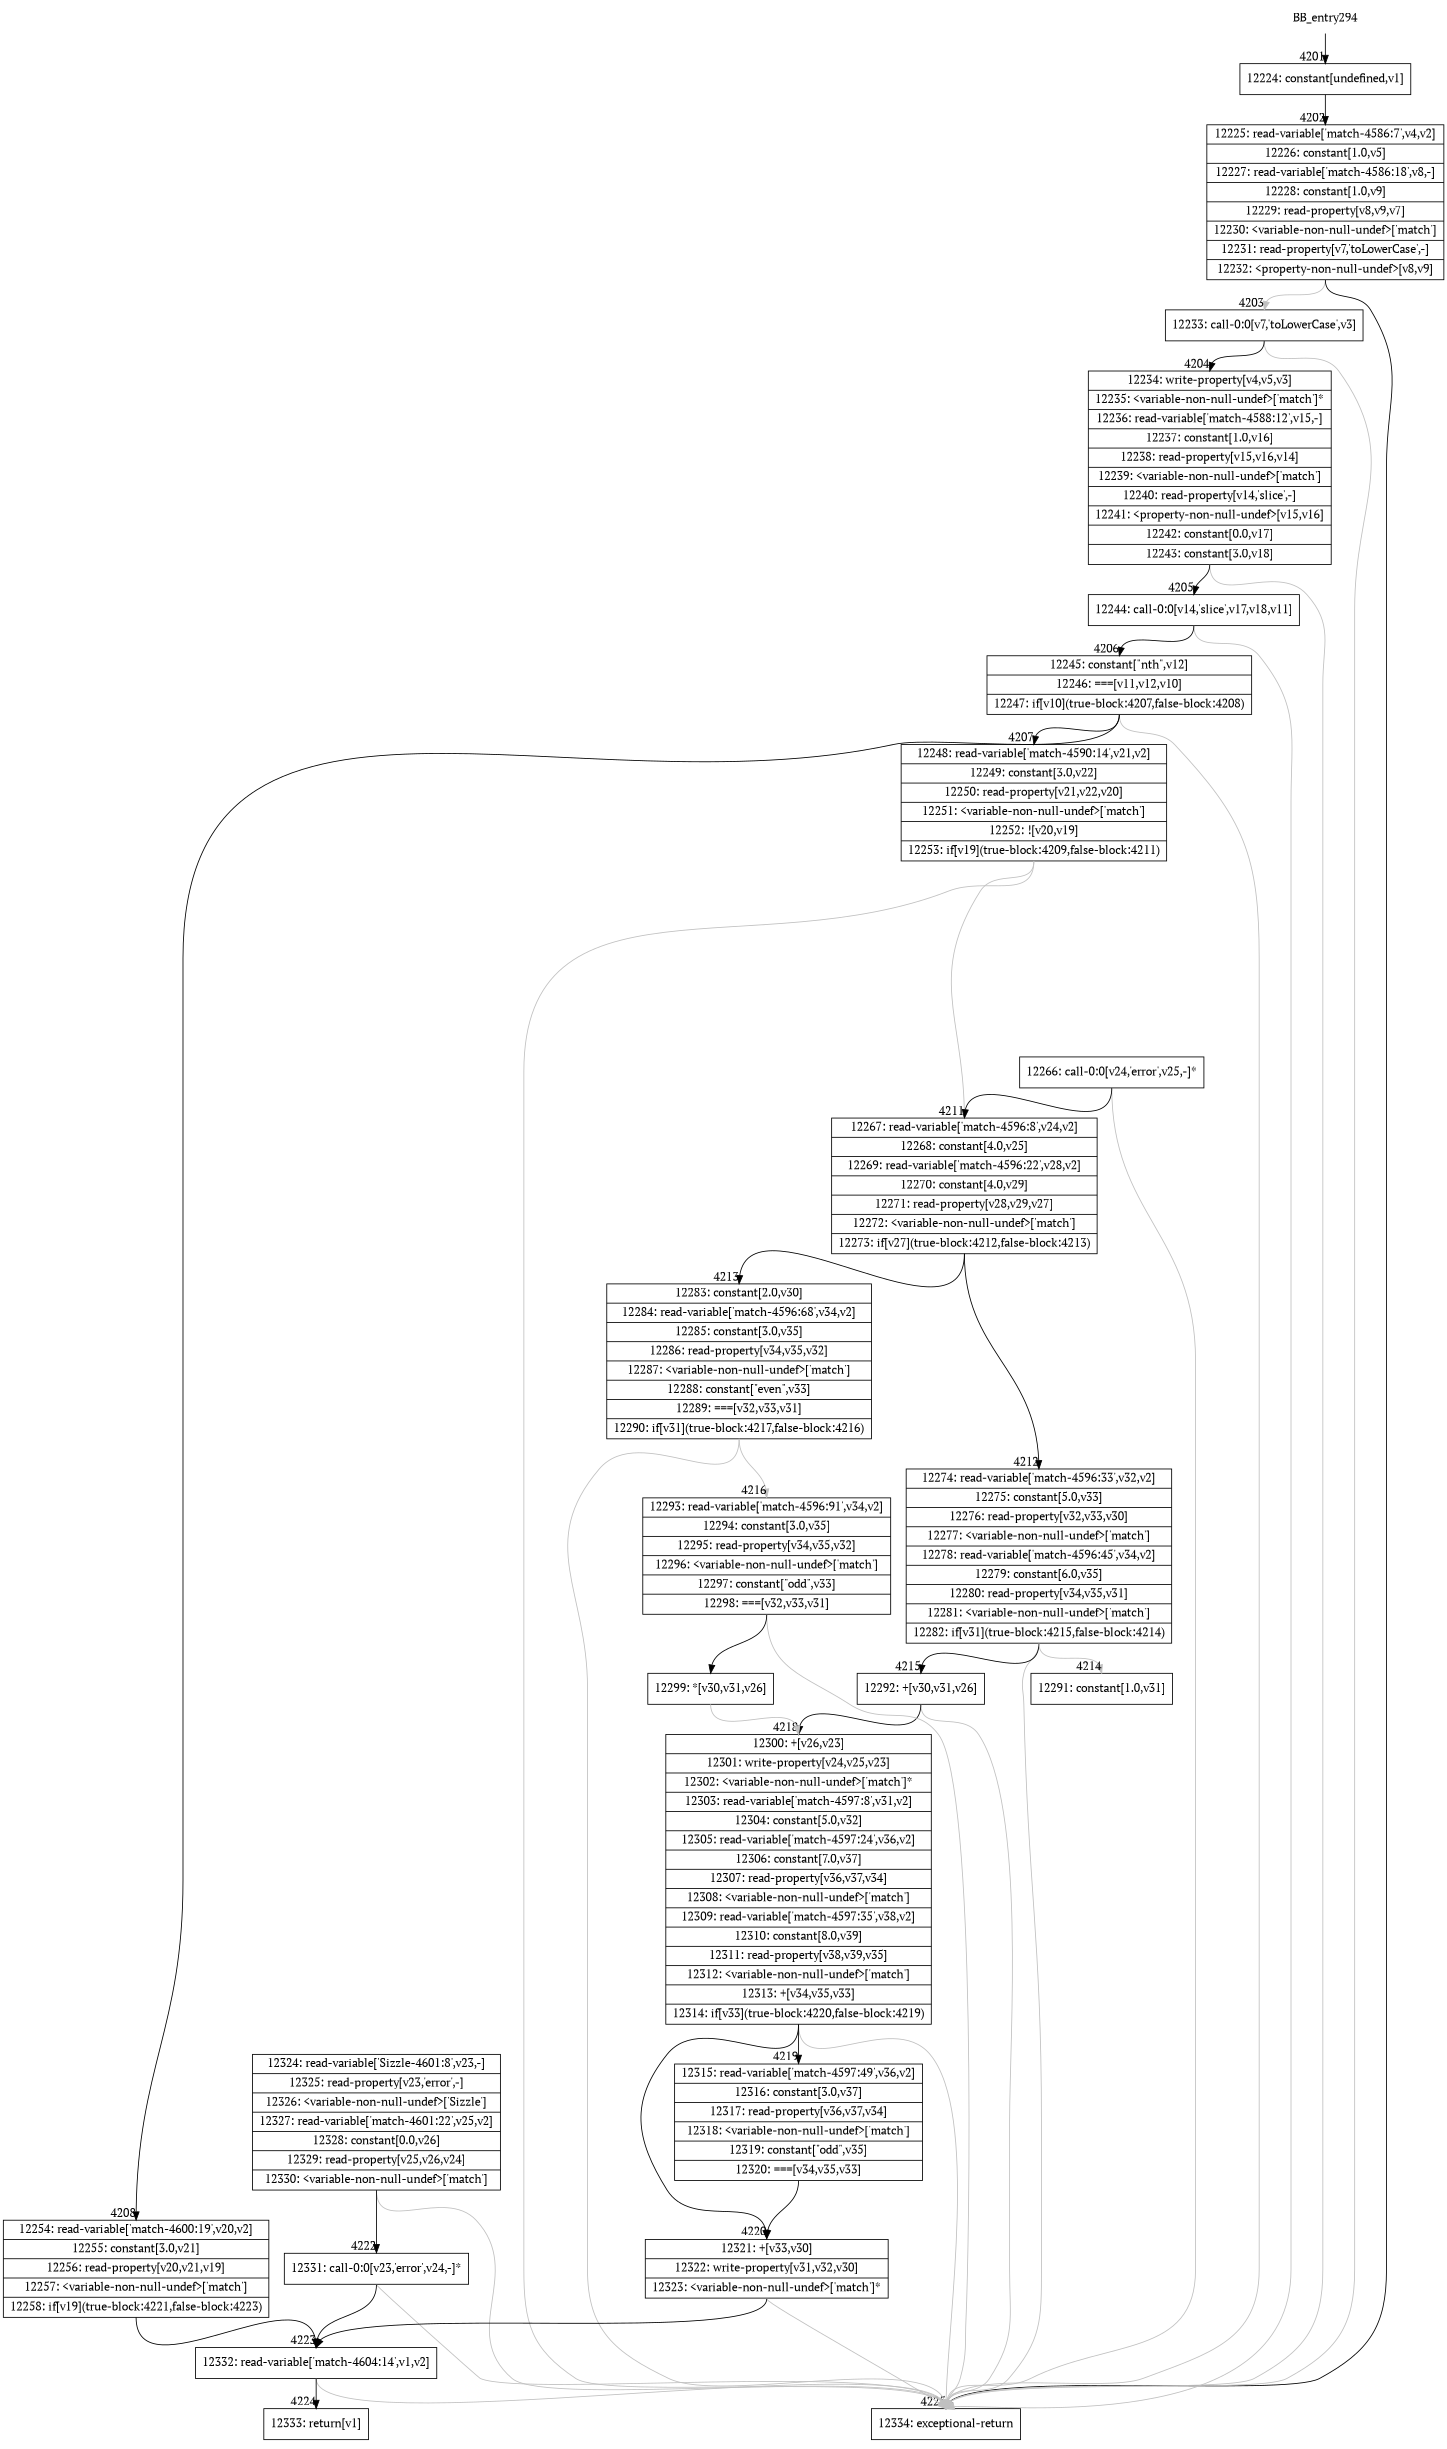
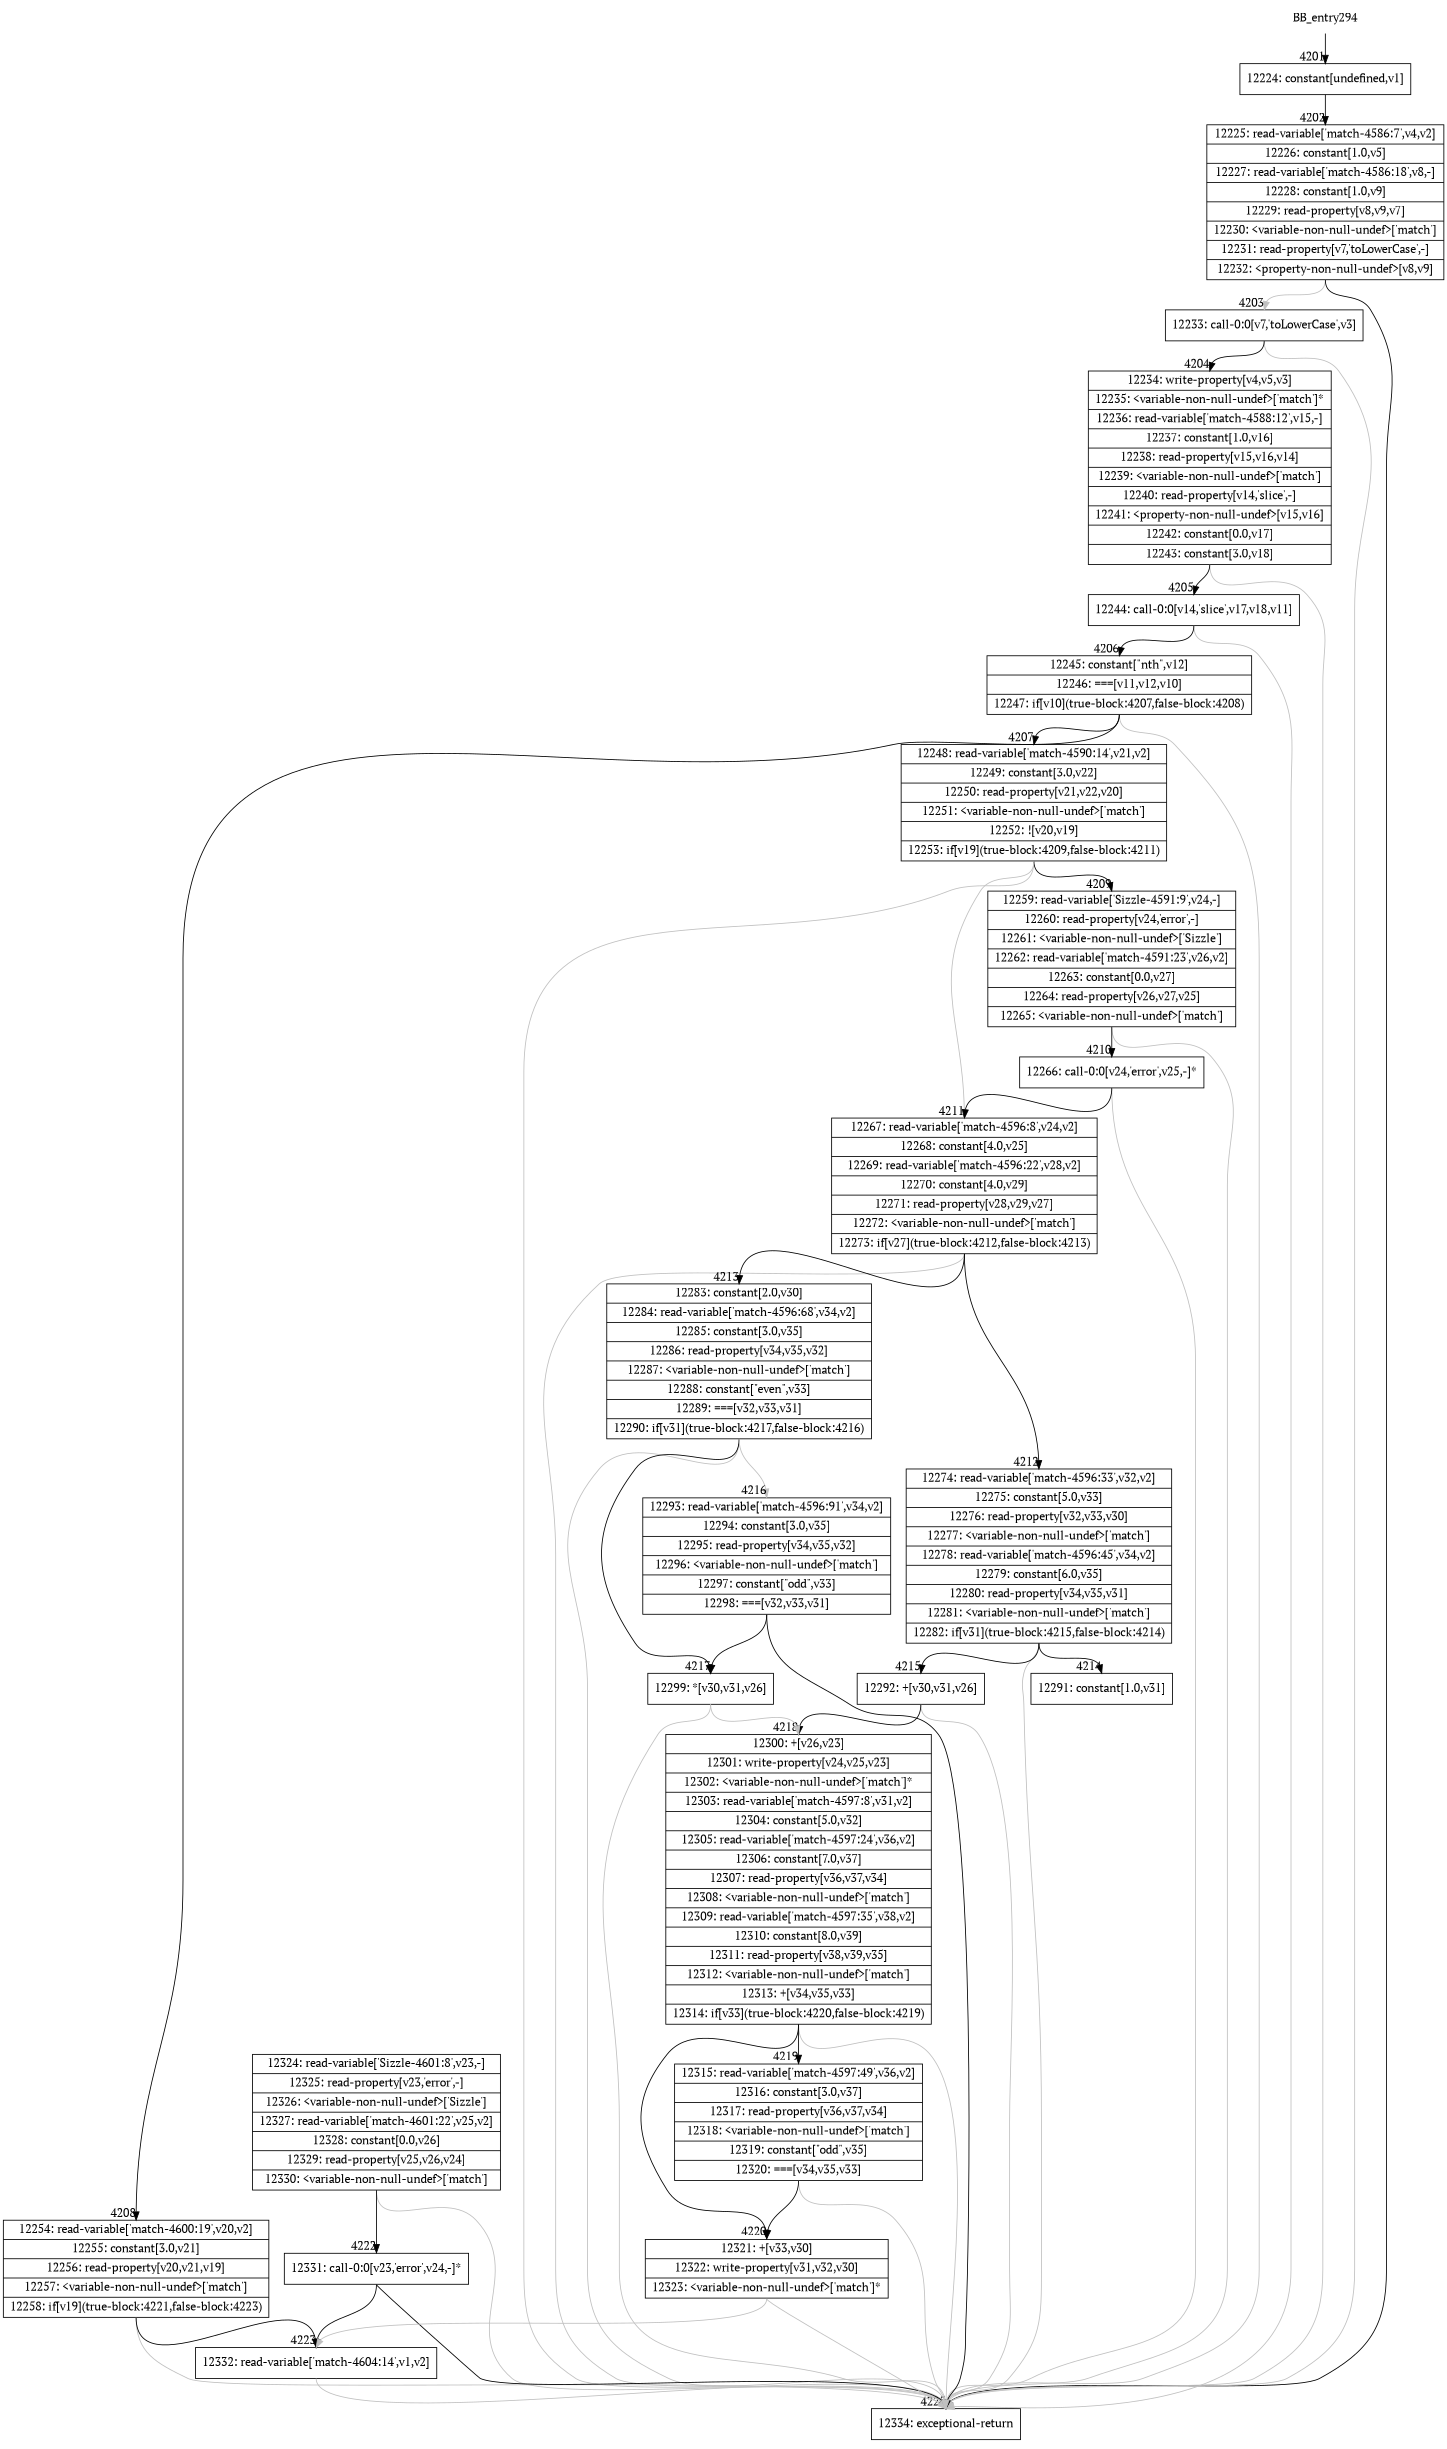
node "12259: read-variable['Sizzle-4591:9',v24,-]": added
edge "12283: constant[2.0,v30]" -> "12299: *[v30,v31,v26]": added
edge "12274: read-variable['match-4596:33',v32,v2]" -> "12291: constant[1.0,v31]": color gray -> black
edge "12267: read-variable['match-4596:8',v24,v2]" -> "12334: exceptional-return": added
edge "12293: read-variable['match-4596:91',v34,v2]" -> "12334: exceptional-return": color gray -> black
edge "12299: *[v30,v31,v26]" -> "12334: exceptional-return": added
edge "12315: read-variable['match-4597:49',v36,v2]" -> "12334: exceptional-return": added
edge "12321: +[v33,v30]" -> "12332: read-variable['match-4604:14',v1,v2]": color black -> gray
edge "12331: call-0:0[v23,'error',v24,-]*" -> "12334: exceptional-return": color gray -> black
edge "12254: read-variable['match-4600:19',v20,v2]" -> "12334: exceptional-return": added
node "12333: return[v1]": removed
